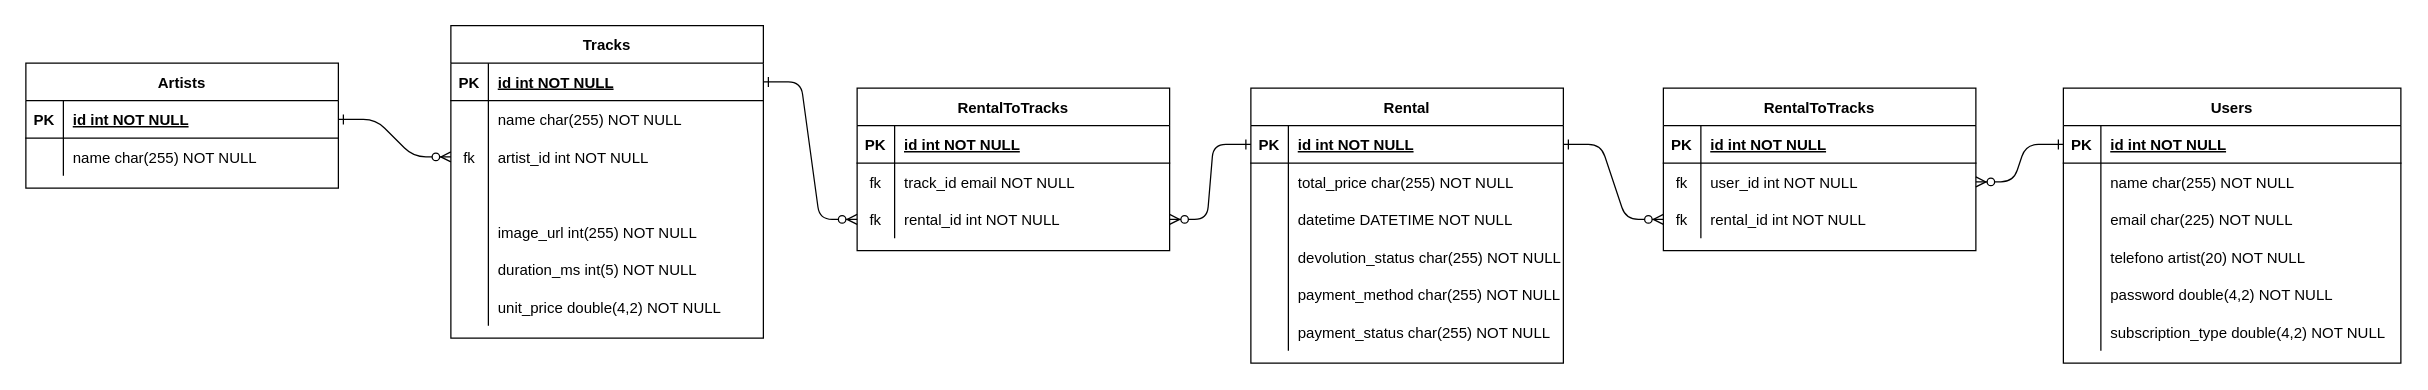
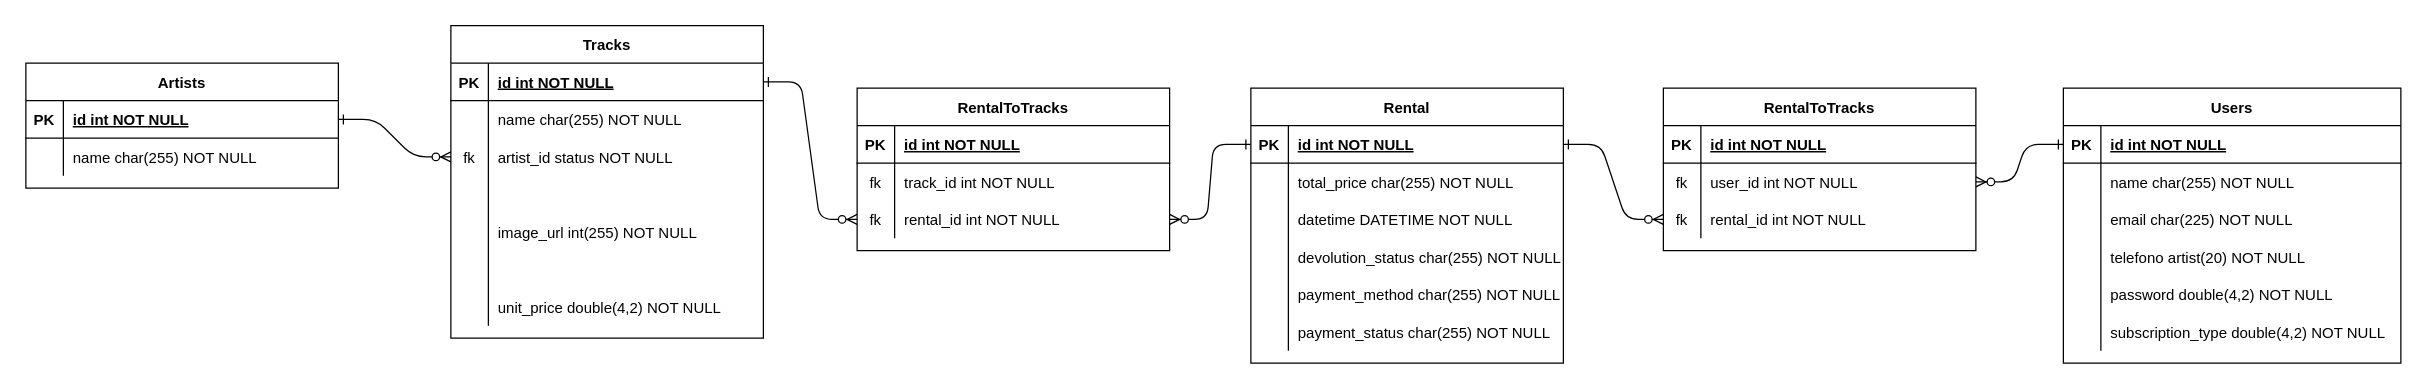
node "artist_id int NOT NULL": label "artist_id int NOT NULL" -> "artist_id status NOT NULL"
node "track_id email NOT NULL": label "track_id email NOT NULL" -> "track_id int NOT NULL"
node "duration_ms int(5) NOT NULL": removed
